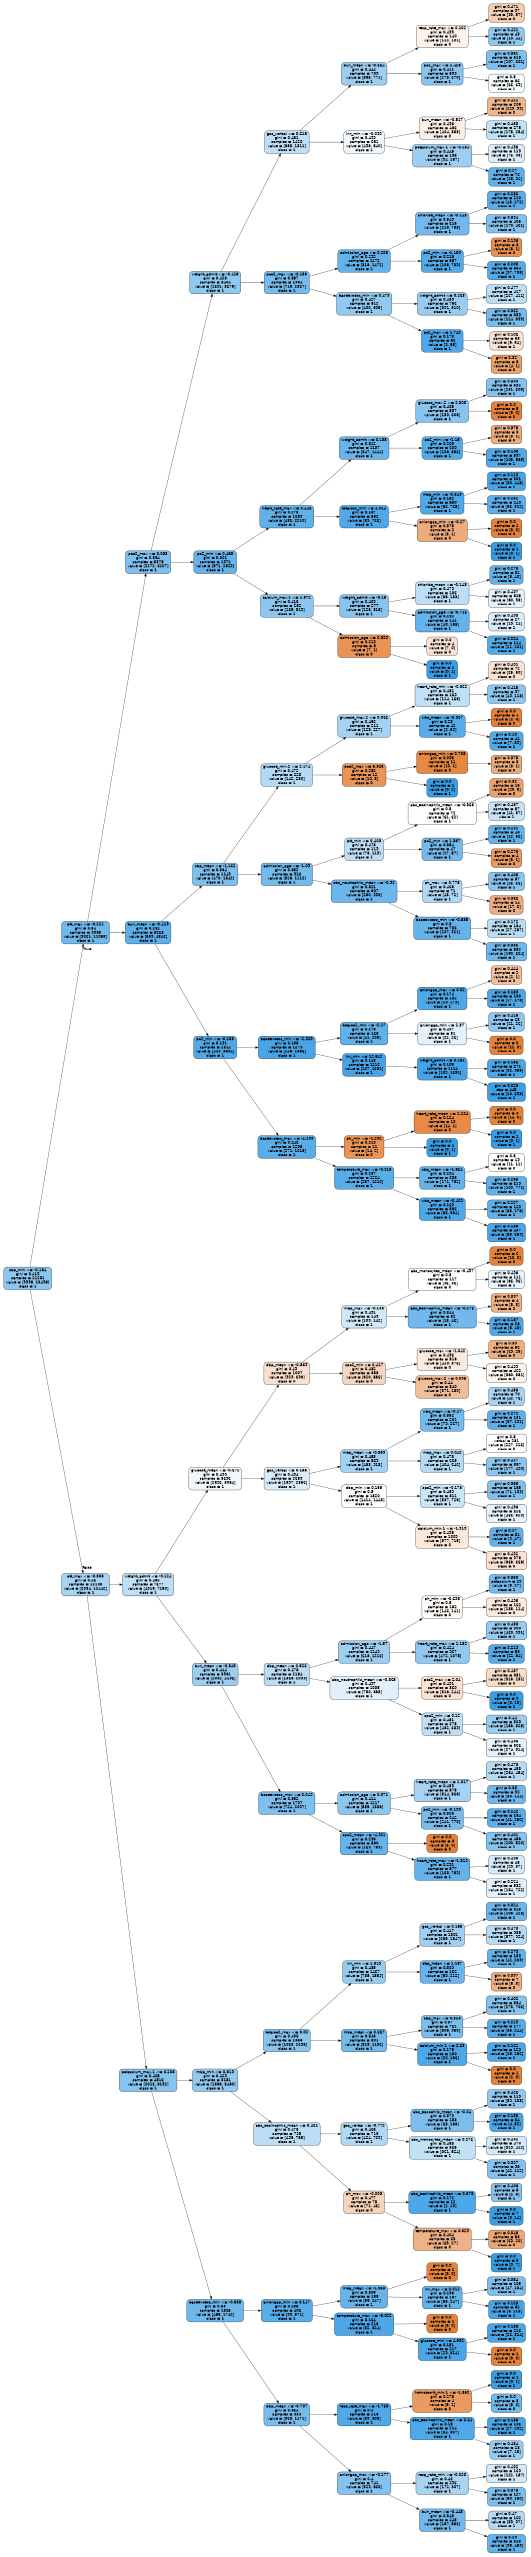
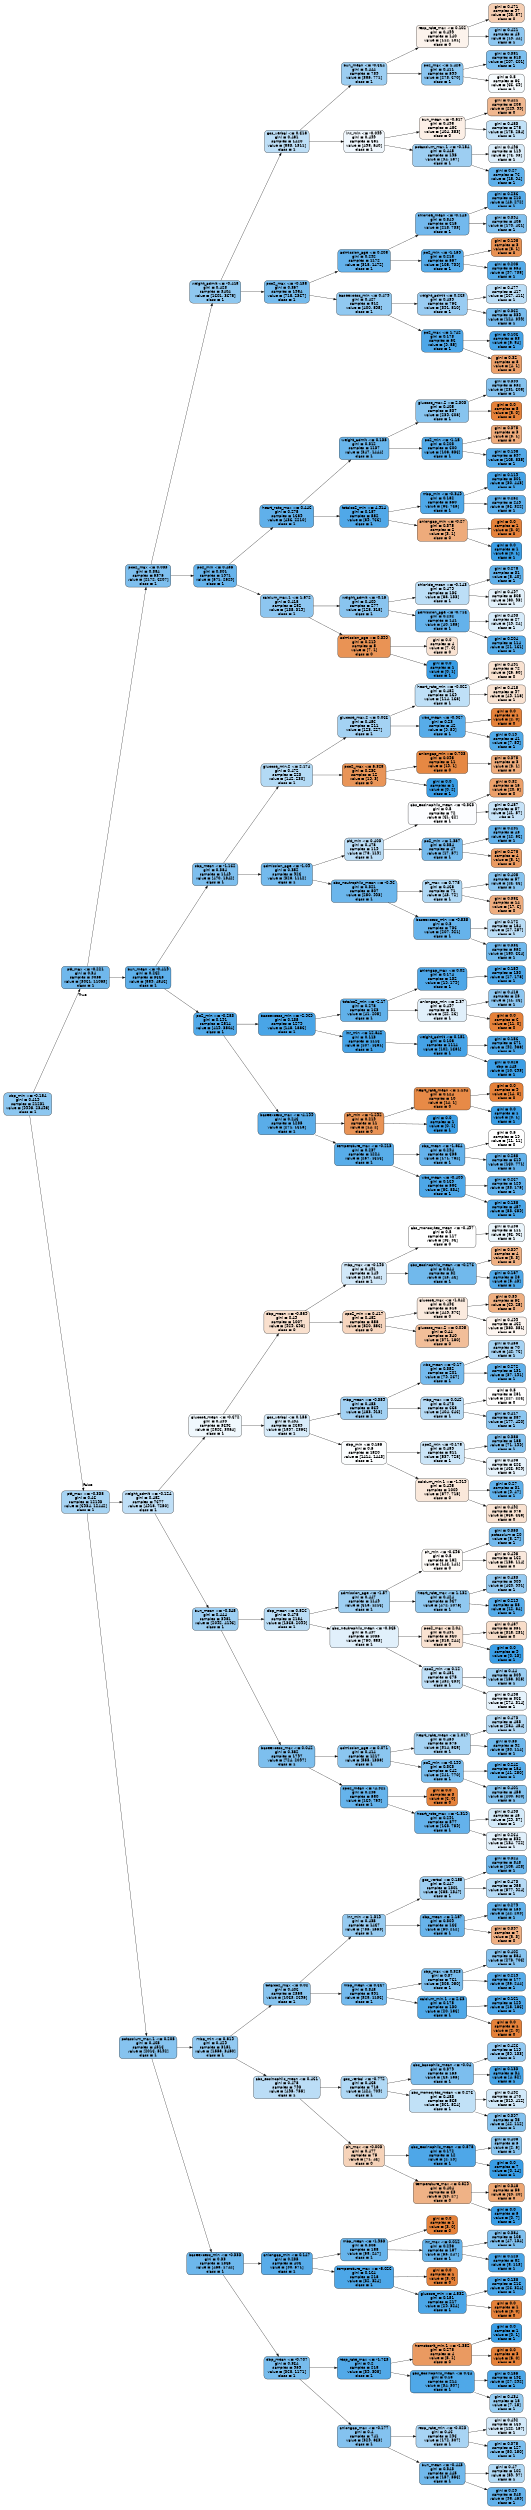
node "gini = 0.106 samples = 53 value = [5, 84] class = 1": fillcolor #f9e2d1 -> #45a3e7
node "gini = 0.415 samples = 97 value = [49, 118] class = 1": fillcolor #8bc6f0 -> #f9e2d1
node "gini = 0.444 samples = 2 value = [2, 1] class = 0": removed
node "gini = 0.0 samples = 6 value = [10, 0] class = 0": removed
node "gini = 0.5 verbal = 281 value = [227, 226] class = 0": label "gini = 0.5 verbal = 281 value = [227, 226] class = 0" -> "gini = 0.5 samples = 281 value = [227, 226] class = 0"
node "gini = 0.0 samples = 3 value = [5, 0] class = 0": fillcolor #71b9ec -> #e58139
